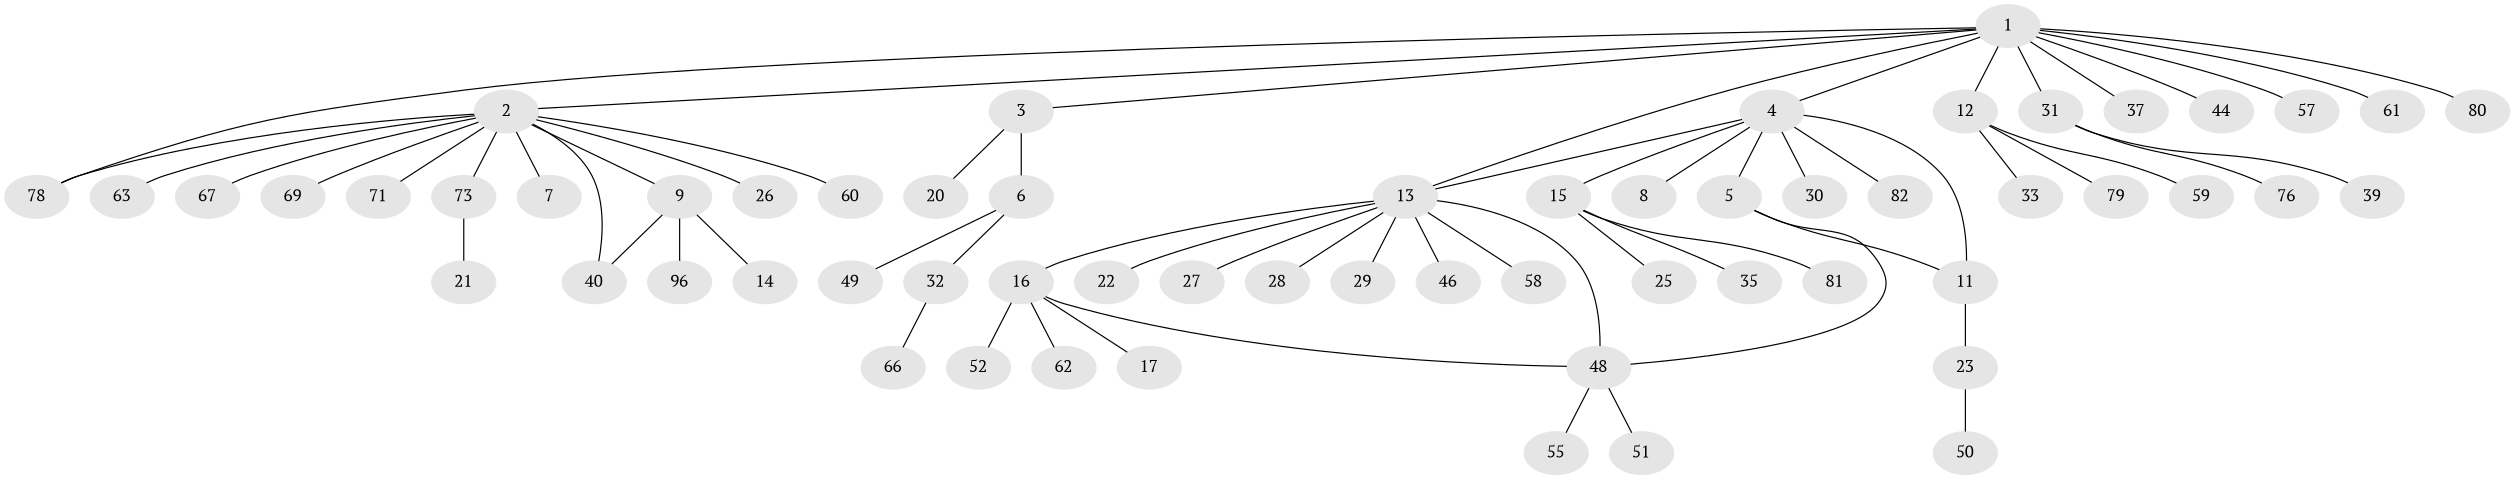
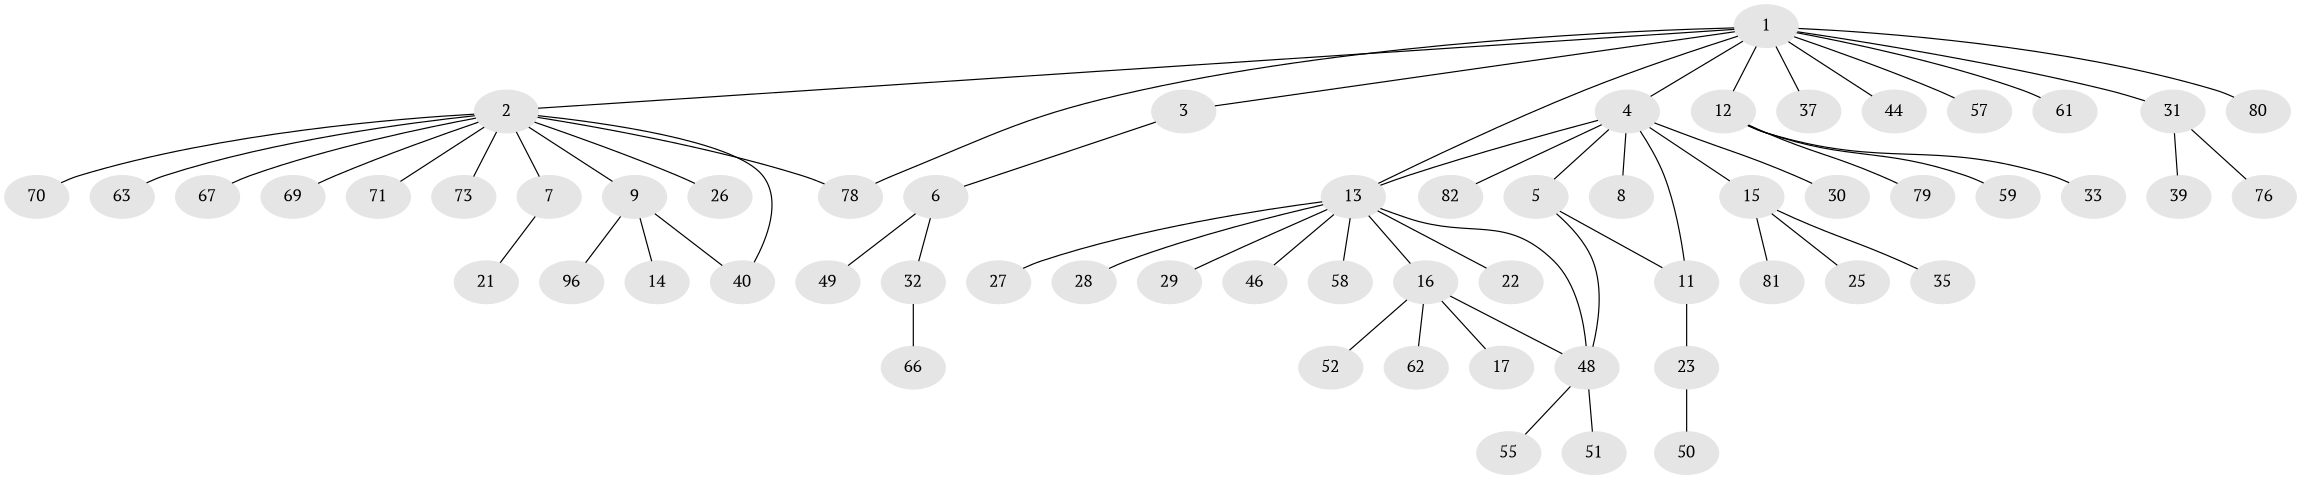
node "60": label "60" -> "70"
node "20": removed
edge "73" -- "21": now "7" -- "21"
